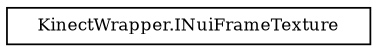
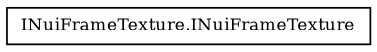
node "KinectWrapper.INuiFrameTexture": label "KinectWrapper.INuiFrameTexture" -> "INuiFrameTexture.INuiFrameTexture"
